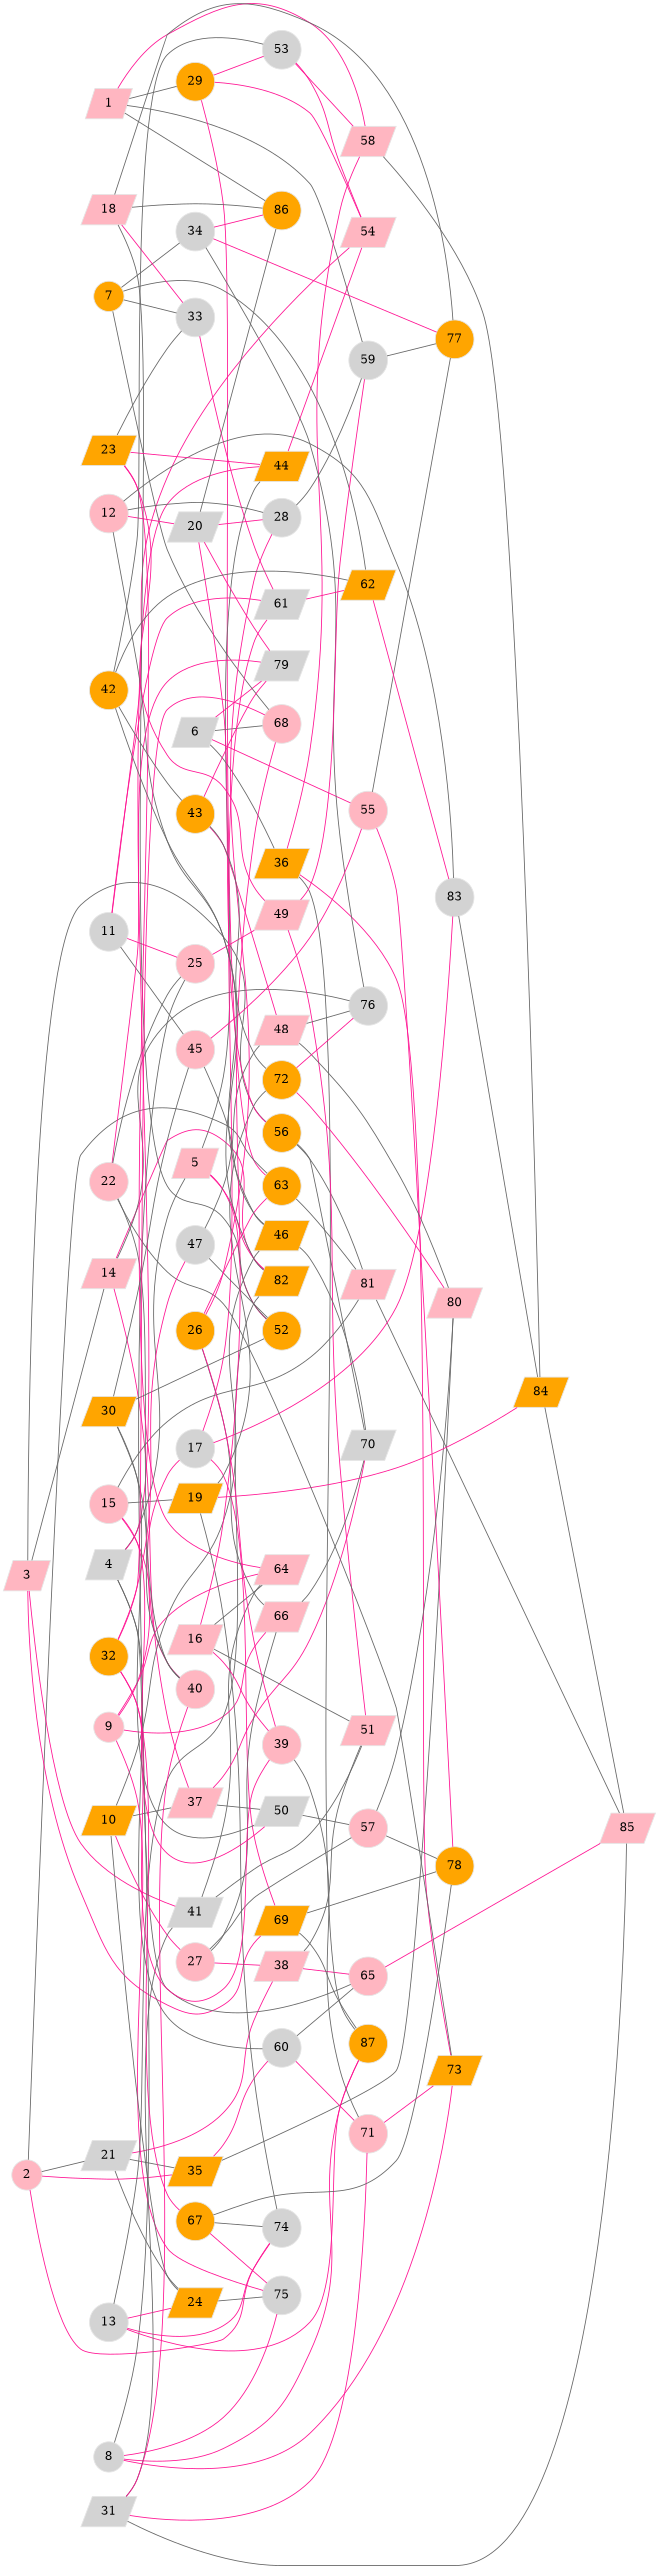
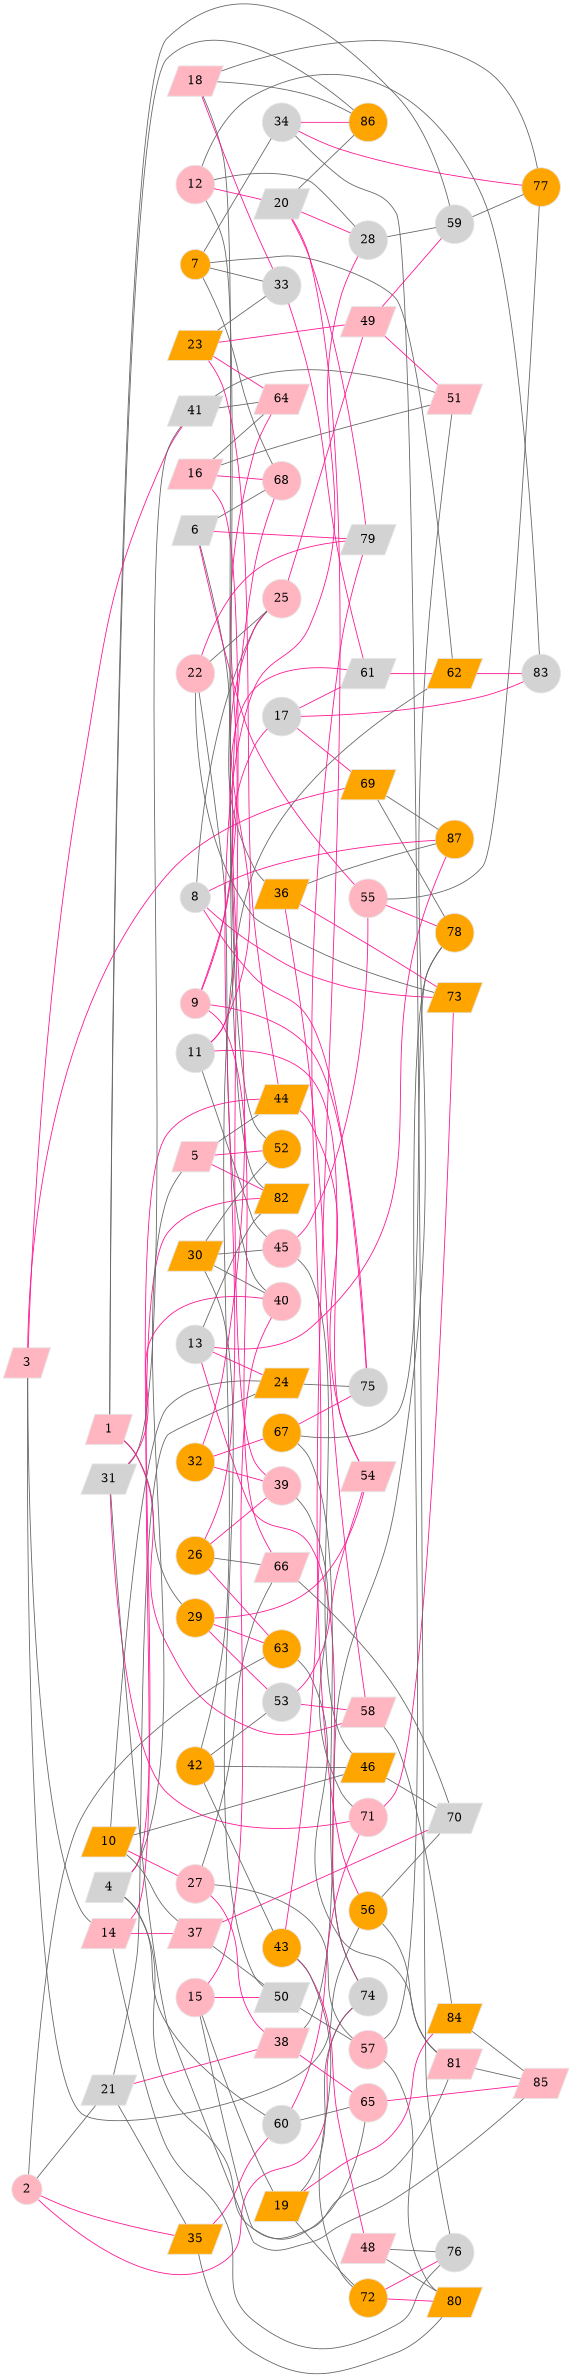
edge "83" -- "84": removed
node "47": removed
node "80": fillcolor lightpink -> orange
